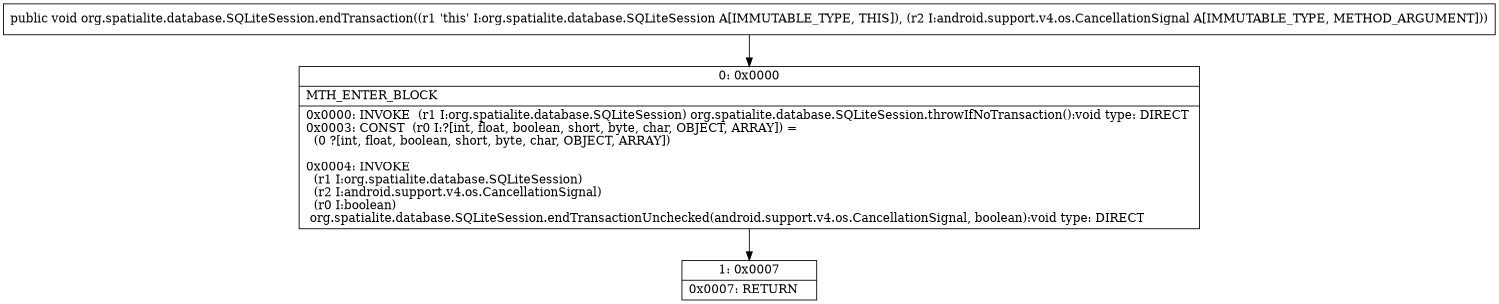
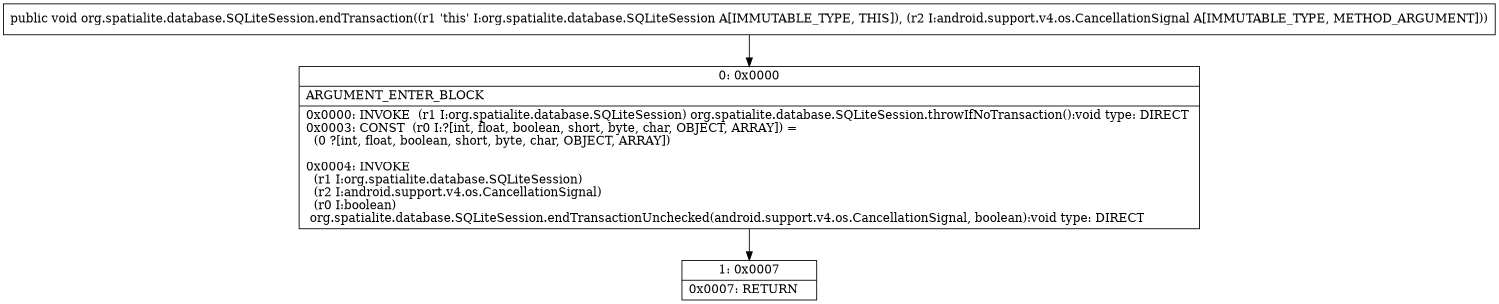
node "0: 0x0000": text "MTH_ENTER_BLOCK" -> "ARGUMENT_ENTER_BLOCK"
